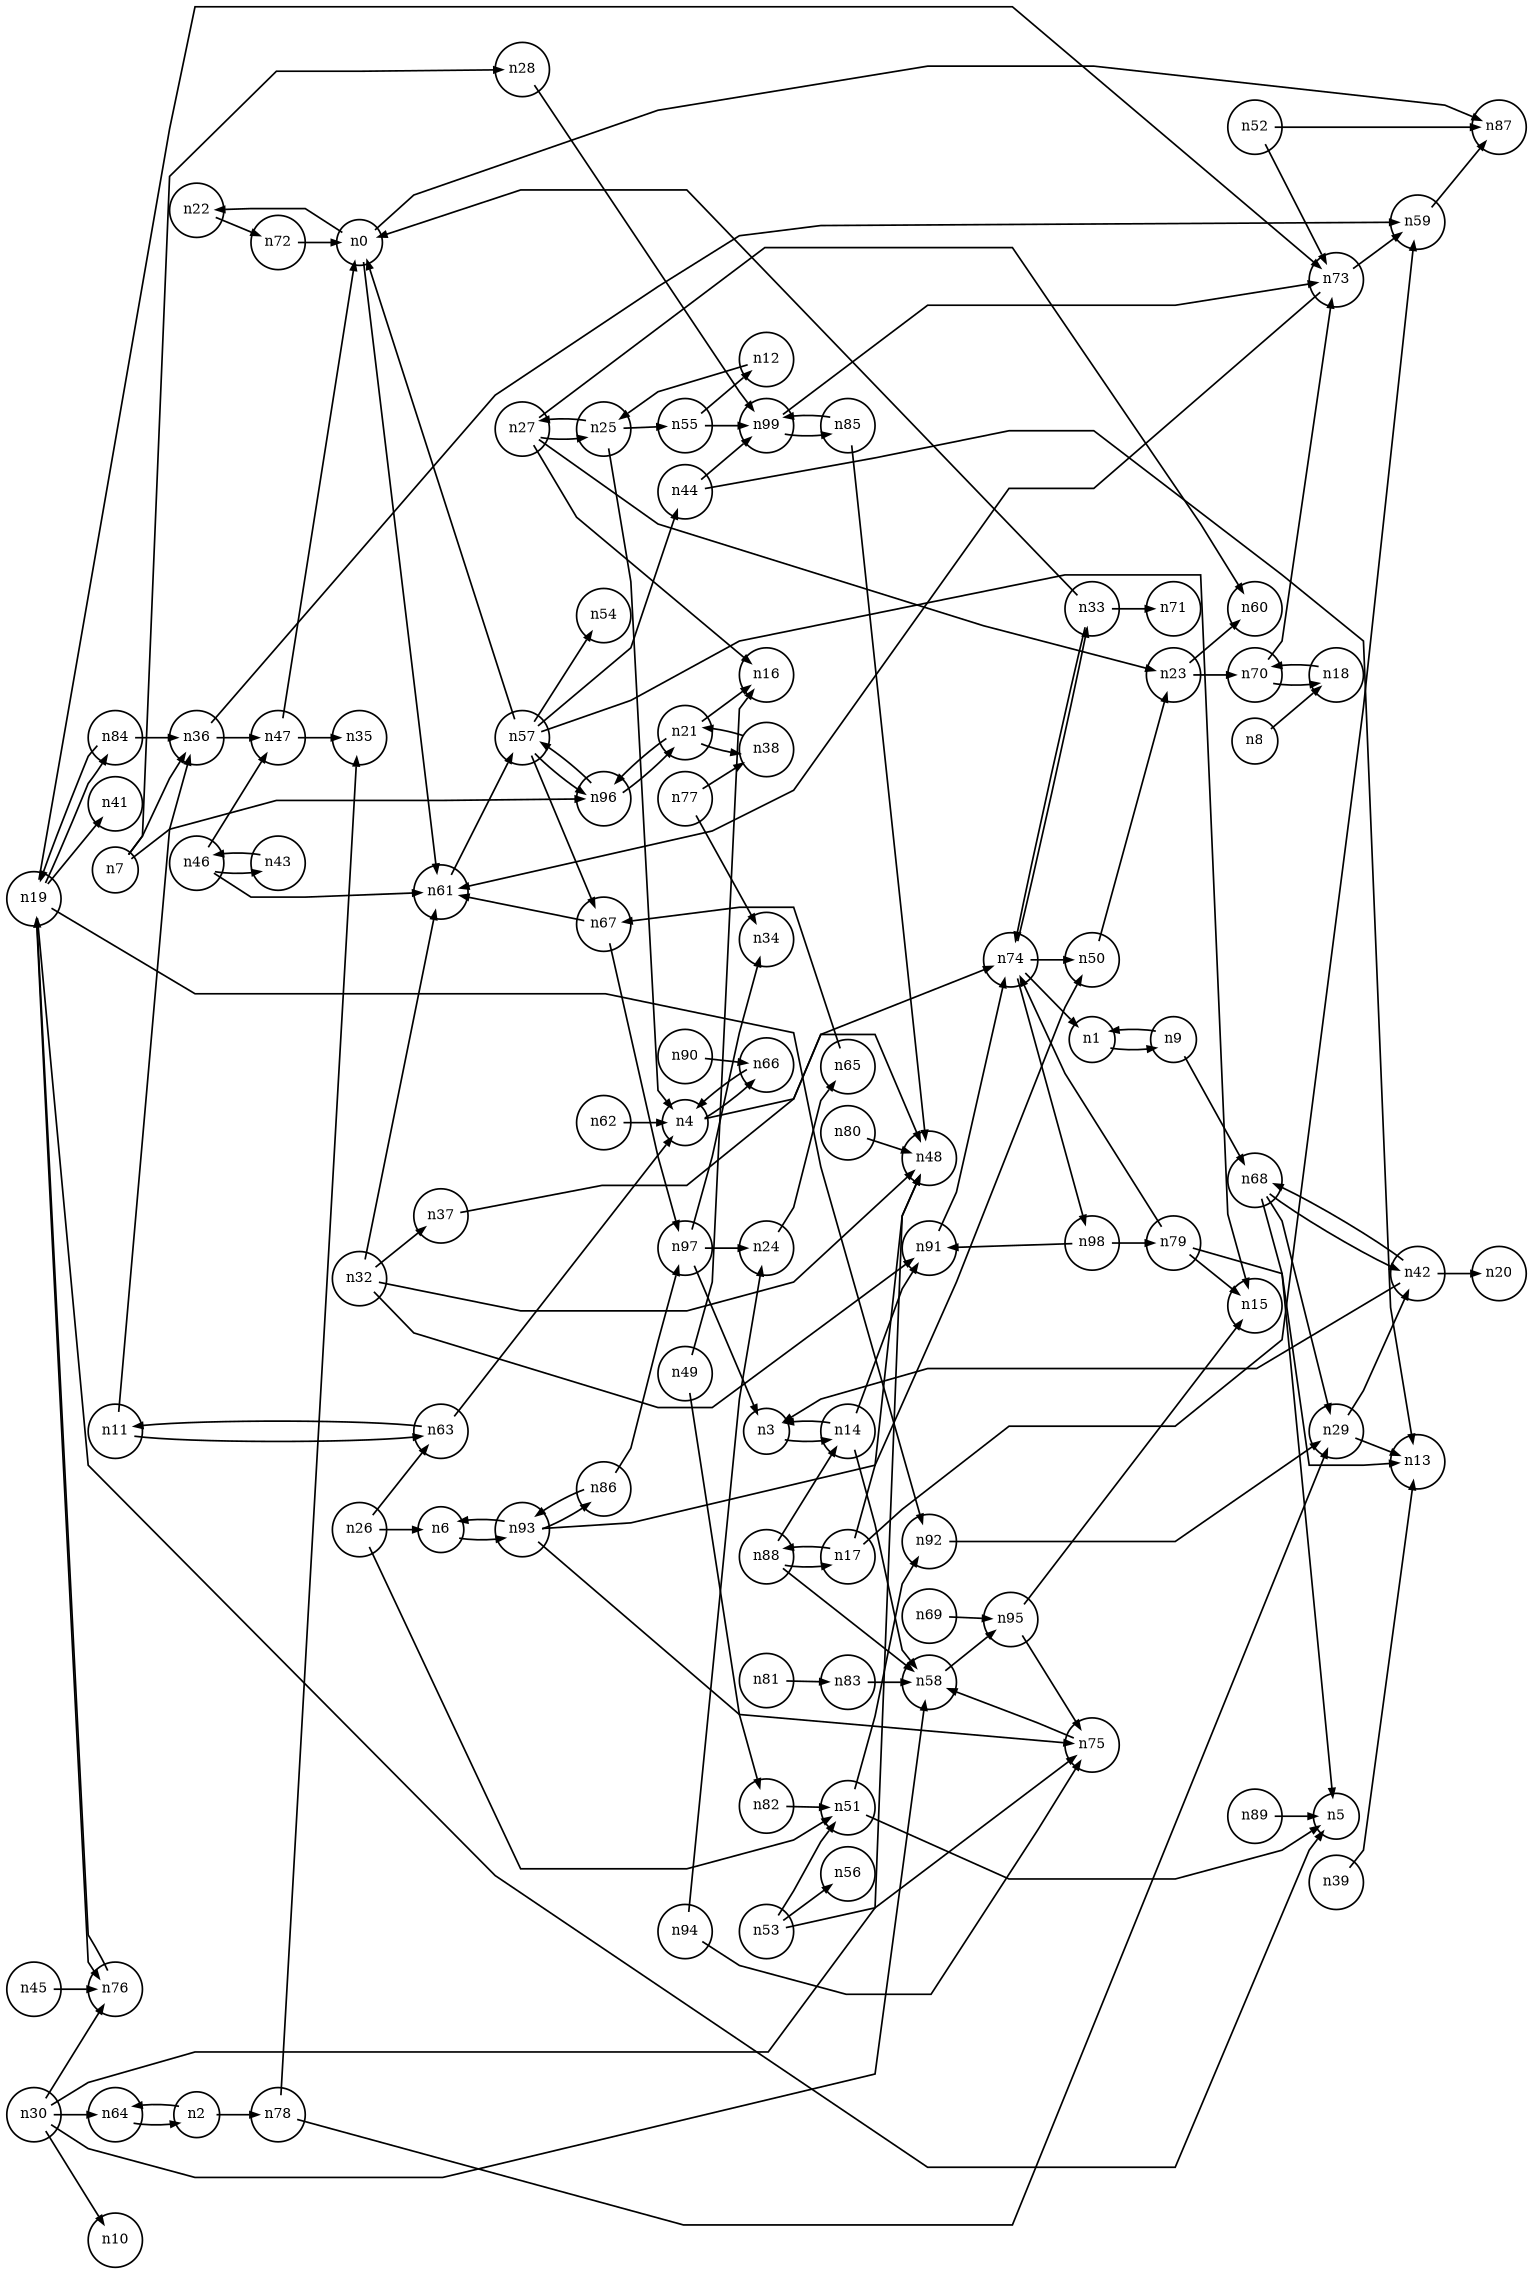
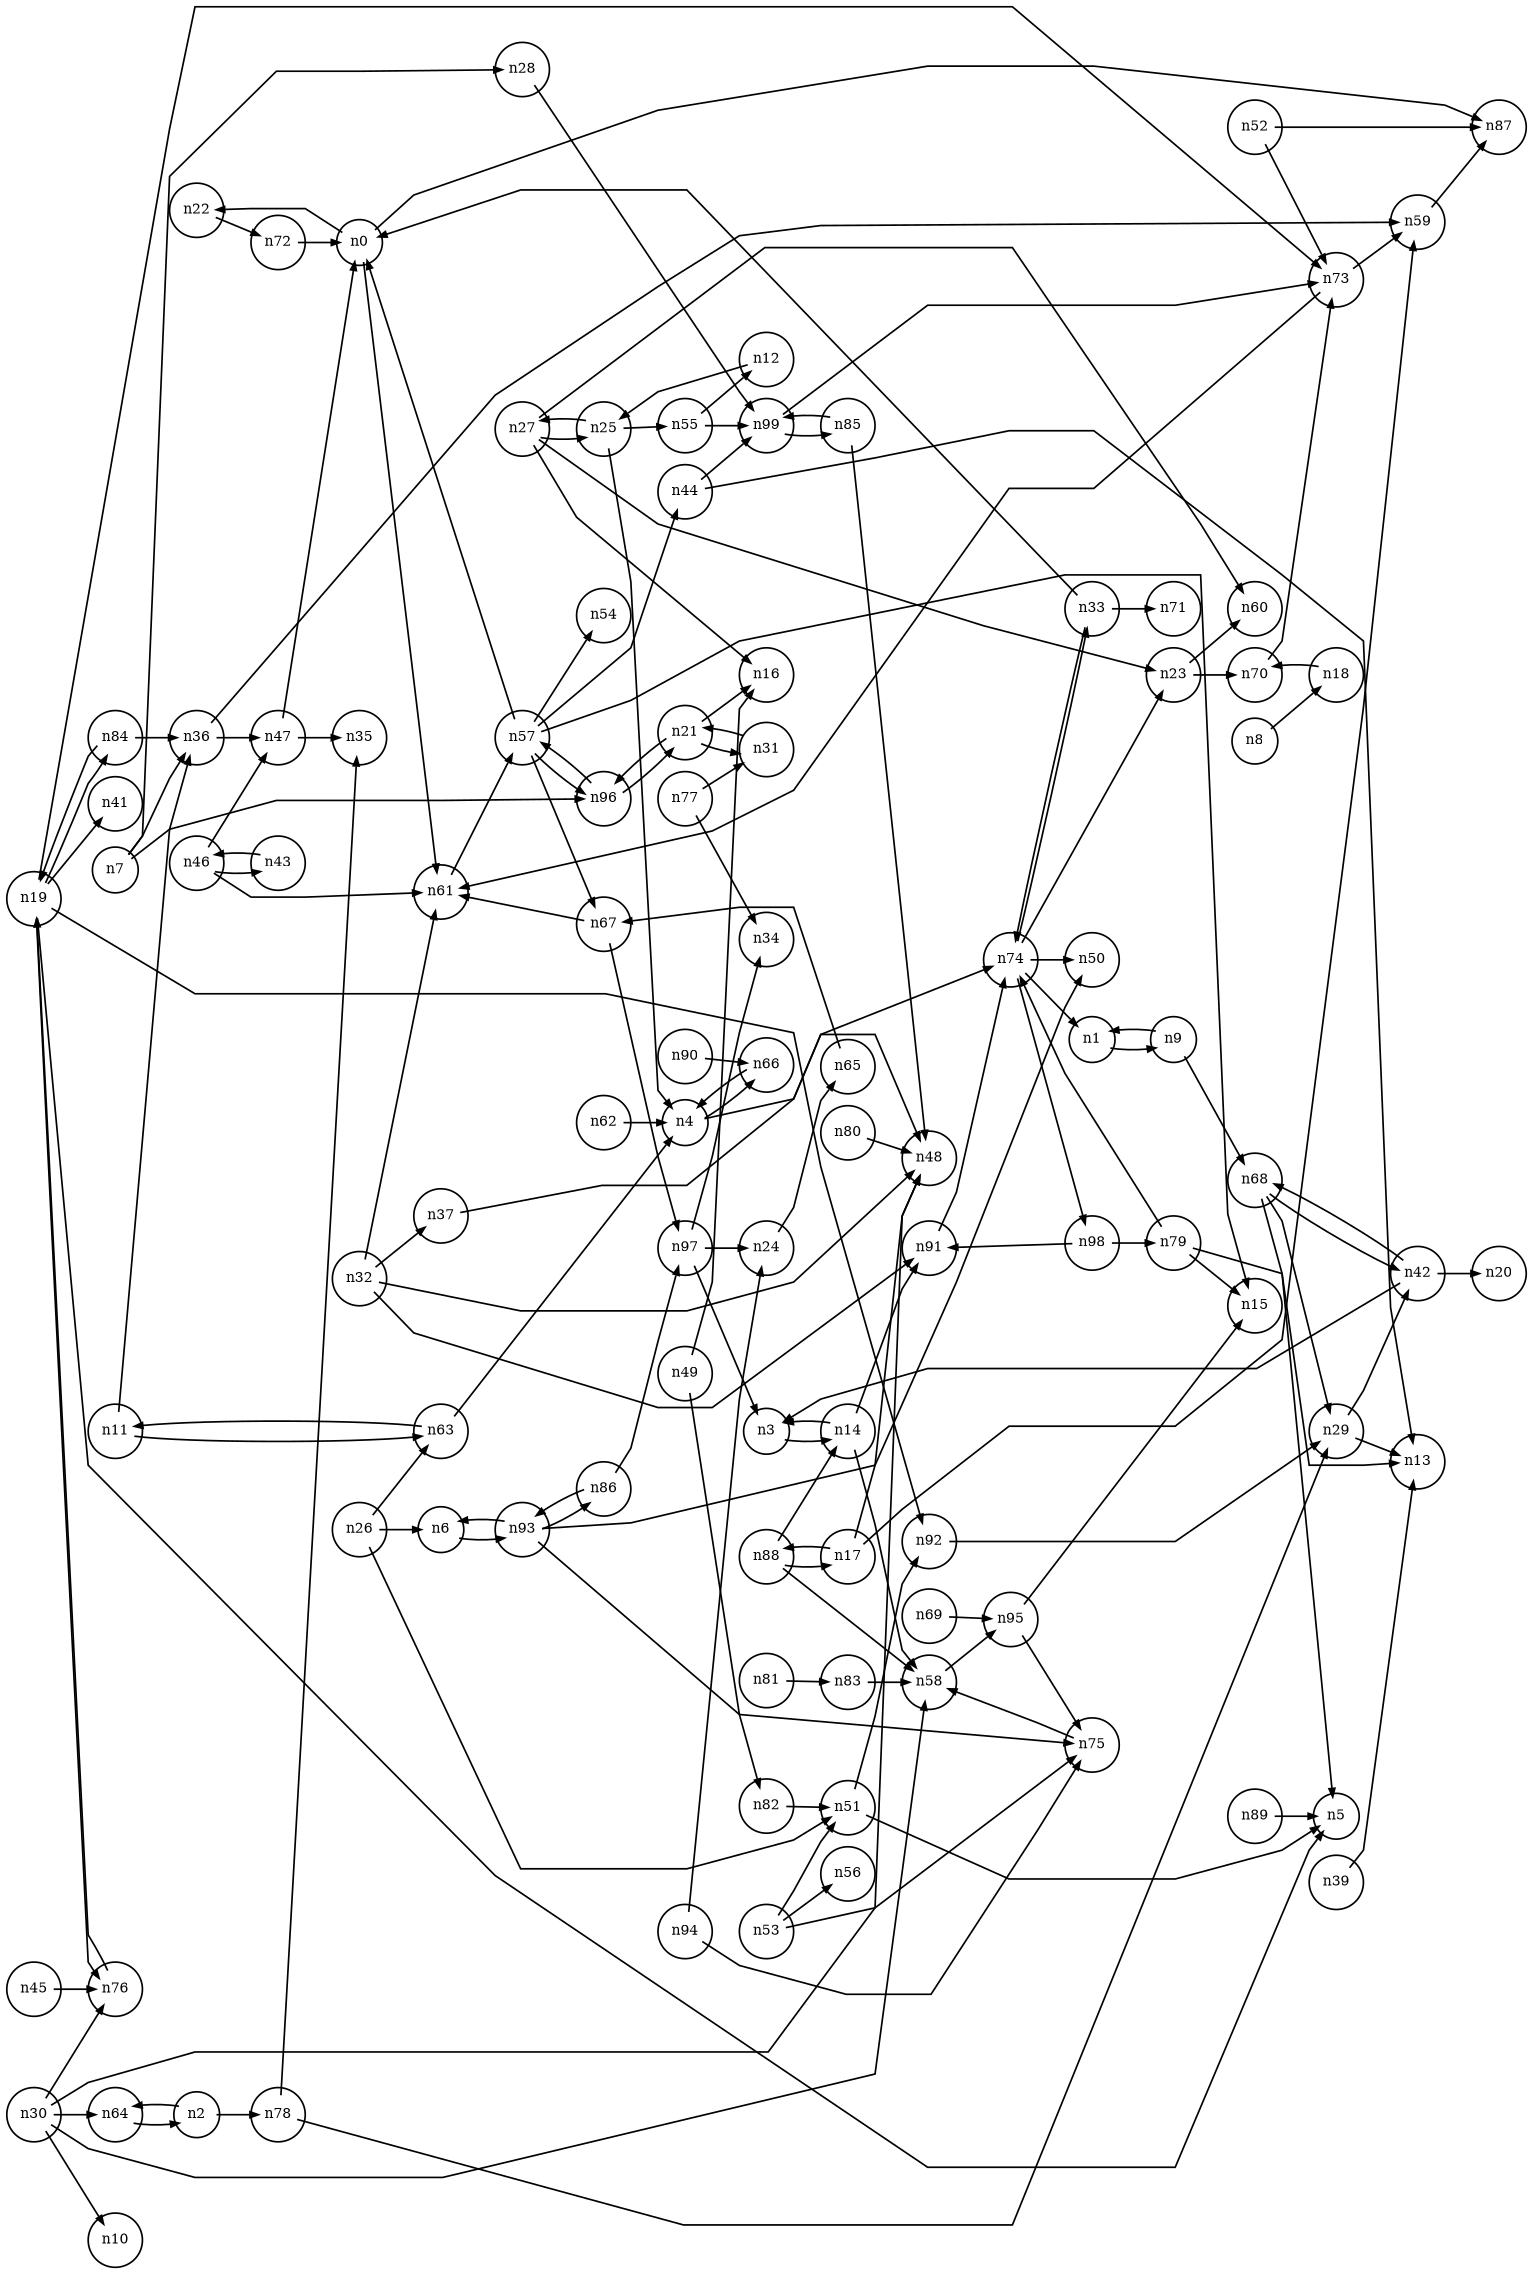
edge "n70" -> "n18": removed
node "n38": label "n38" -> "n31"
edge "n50" -> "n23": now "n74" -> "n23"
